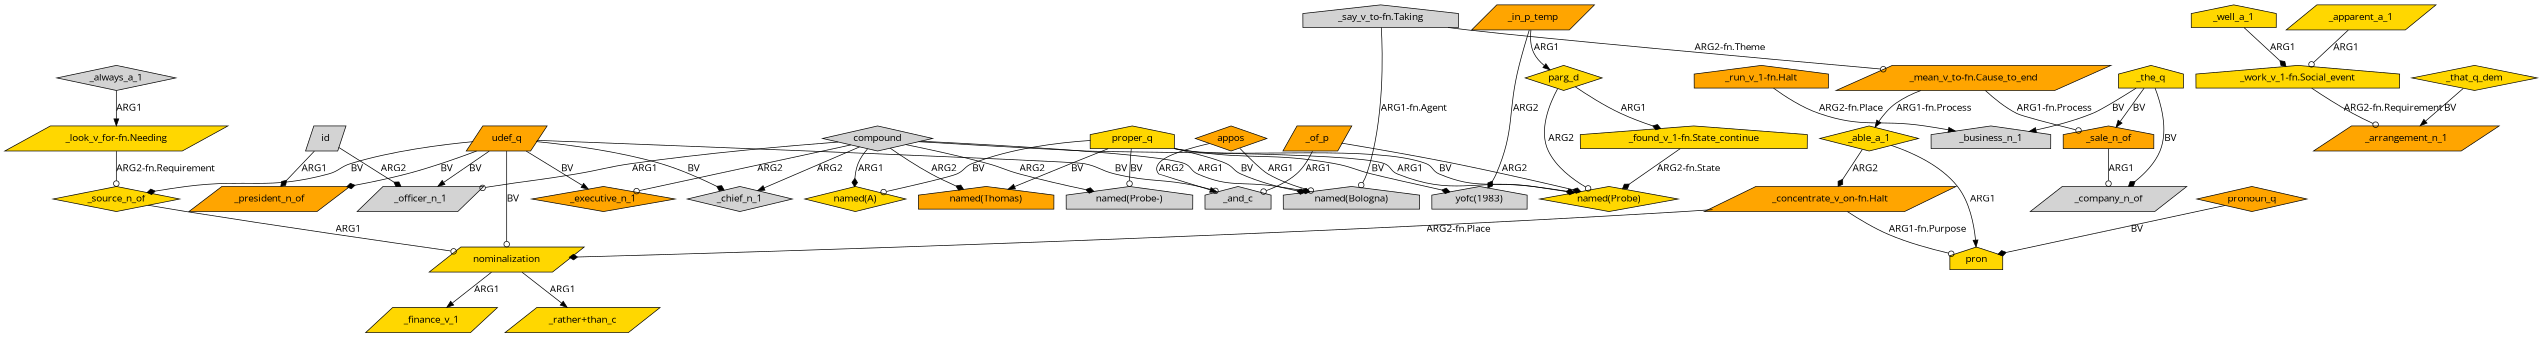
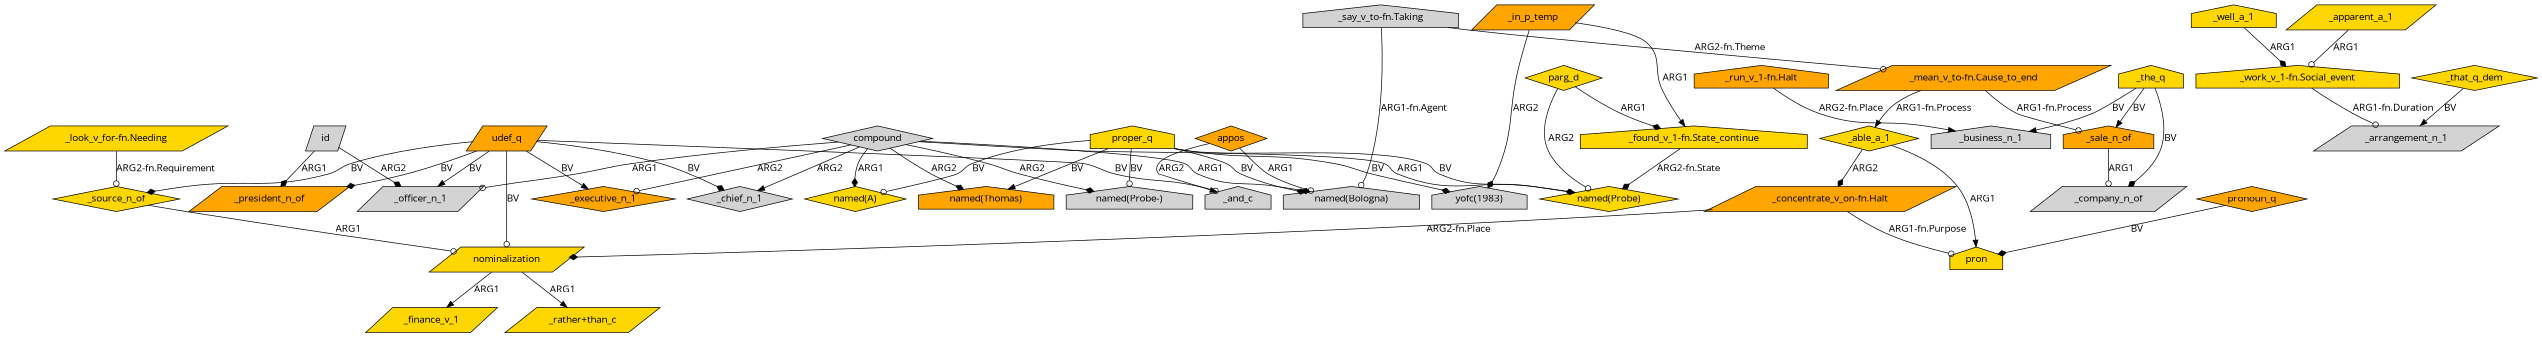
edge "_in_p_temp" -> "parg_d": now "_in_p_temp" -> "_found_v_1-fn.State_continue"
node "_always_a_1": removed
edge "_work_v_1-fn.Social_event" -> "_arrangement_n_1": label "ARG2-fn.Requirement" -> "ARG1-fn.Duration"
node "_of_p": removed
node "_arrangement_n_1": fillcolor orange -> lightgrey
